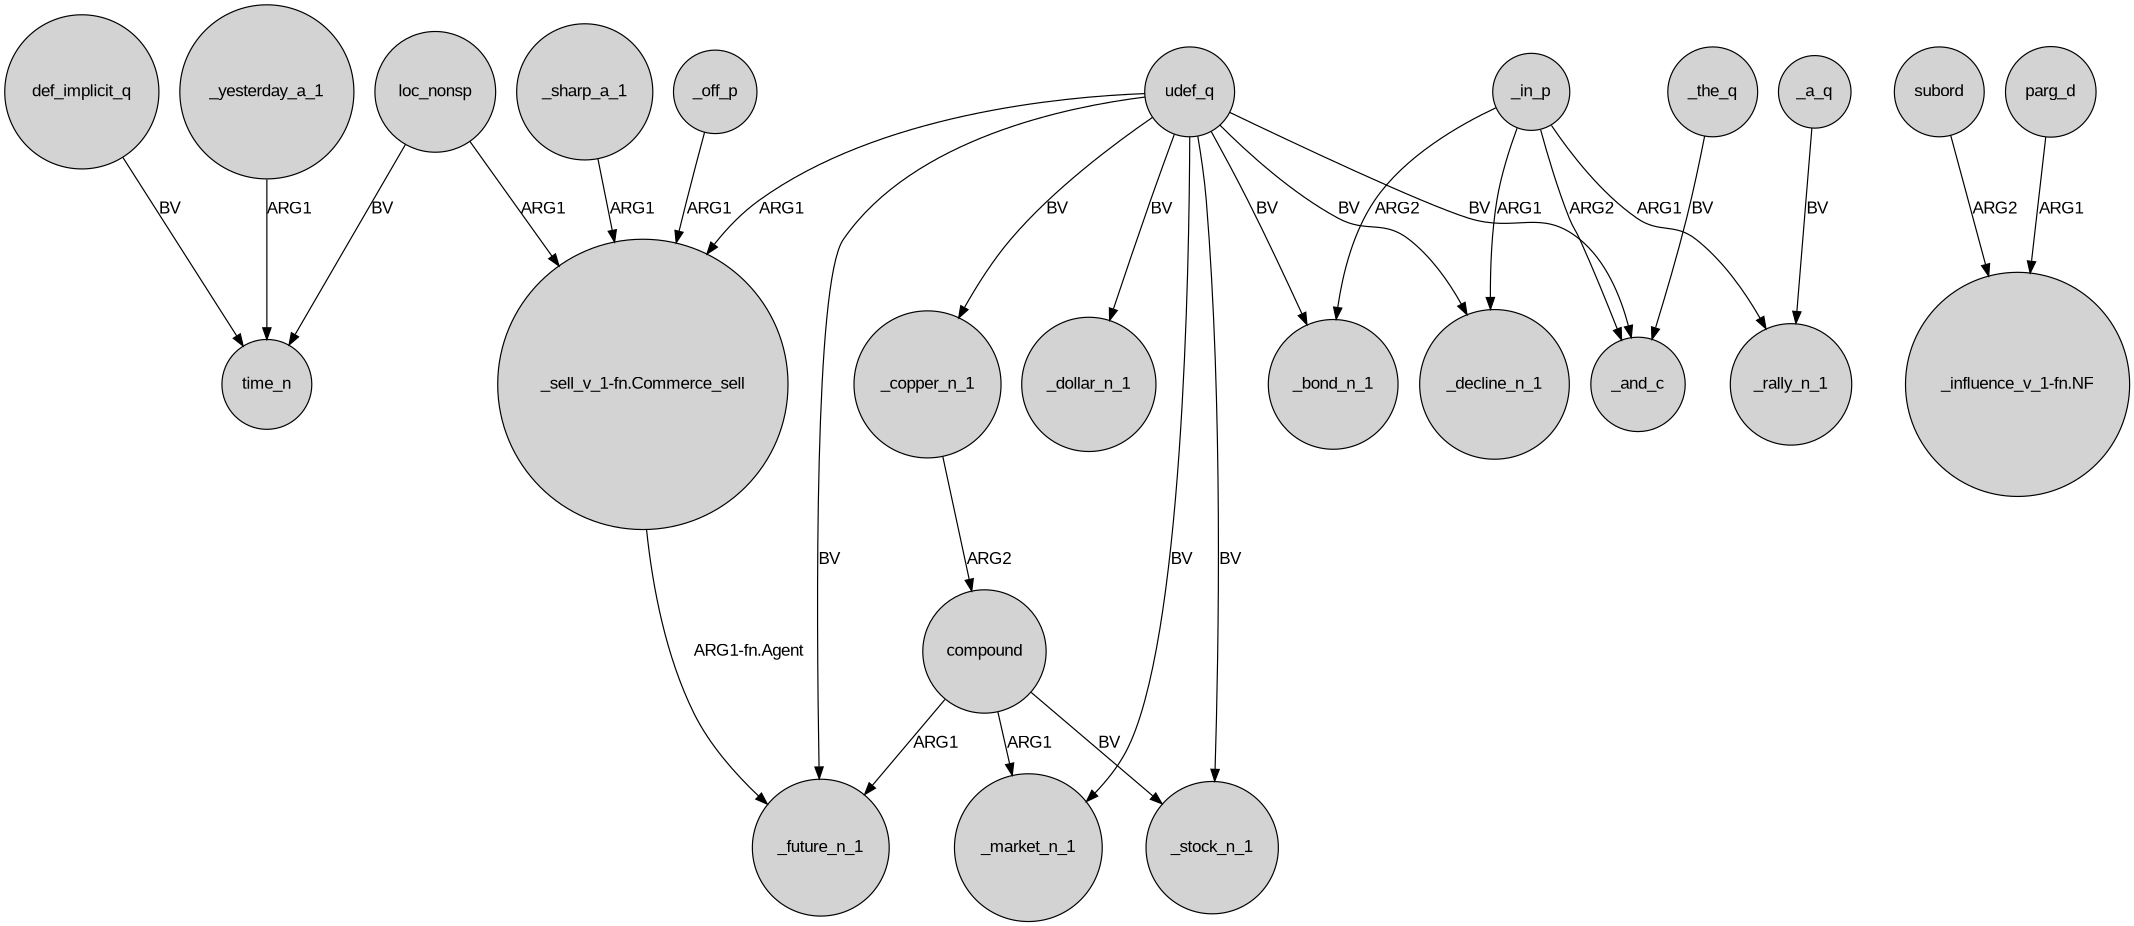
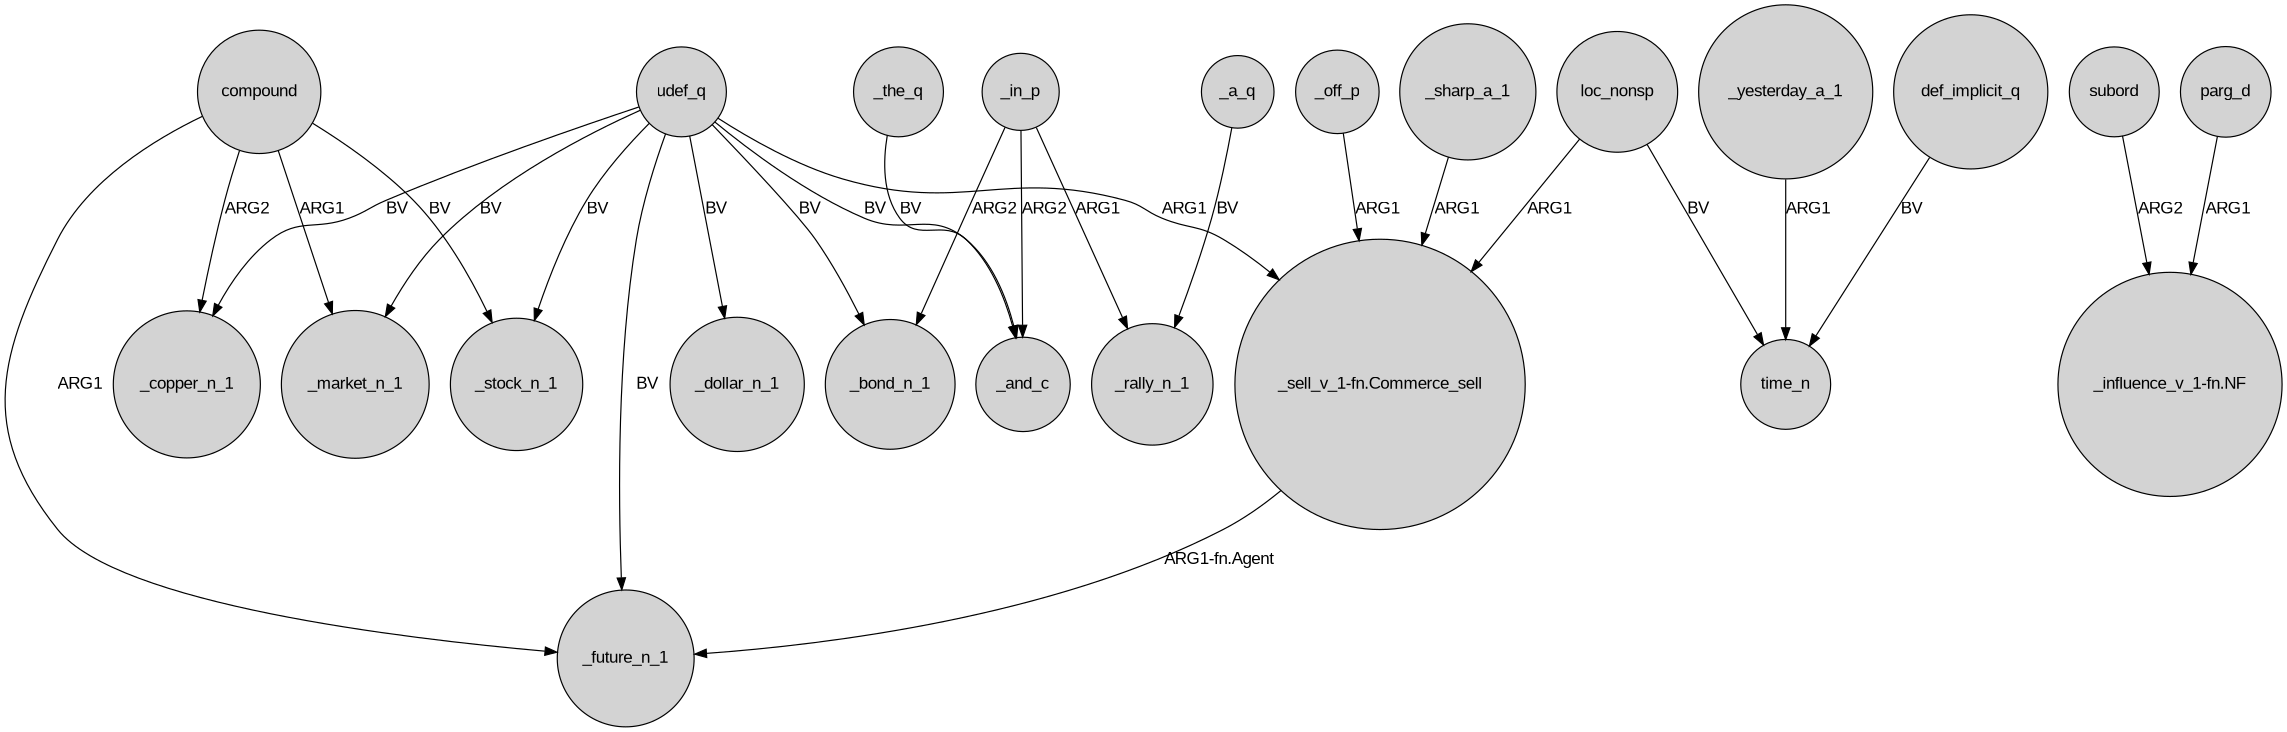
node "_decline_n_1": removed
edge "_copper_n_1" -> "compound": reversed
